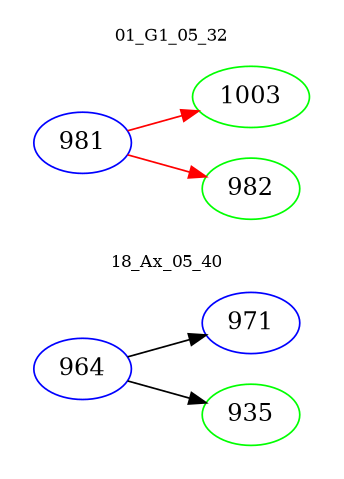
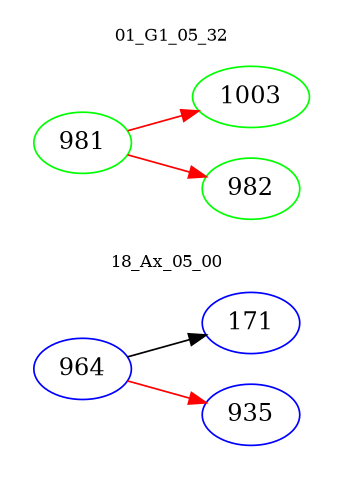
node "981": color blue -> green
cluster "18_Ax_05_40": label "18_Ax_05_40" -> "18_Ax_05_00"
node "971": label "971" -> "171"
edge "964" -> "935": color black -> red
node "935": color green -> blue
